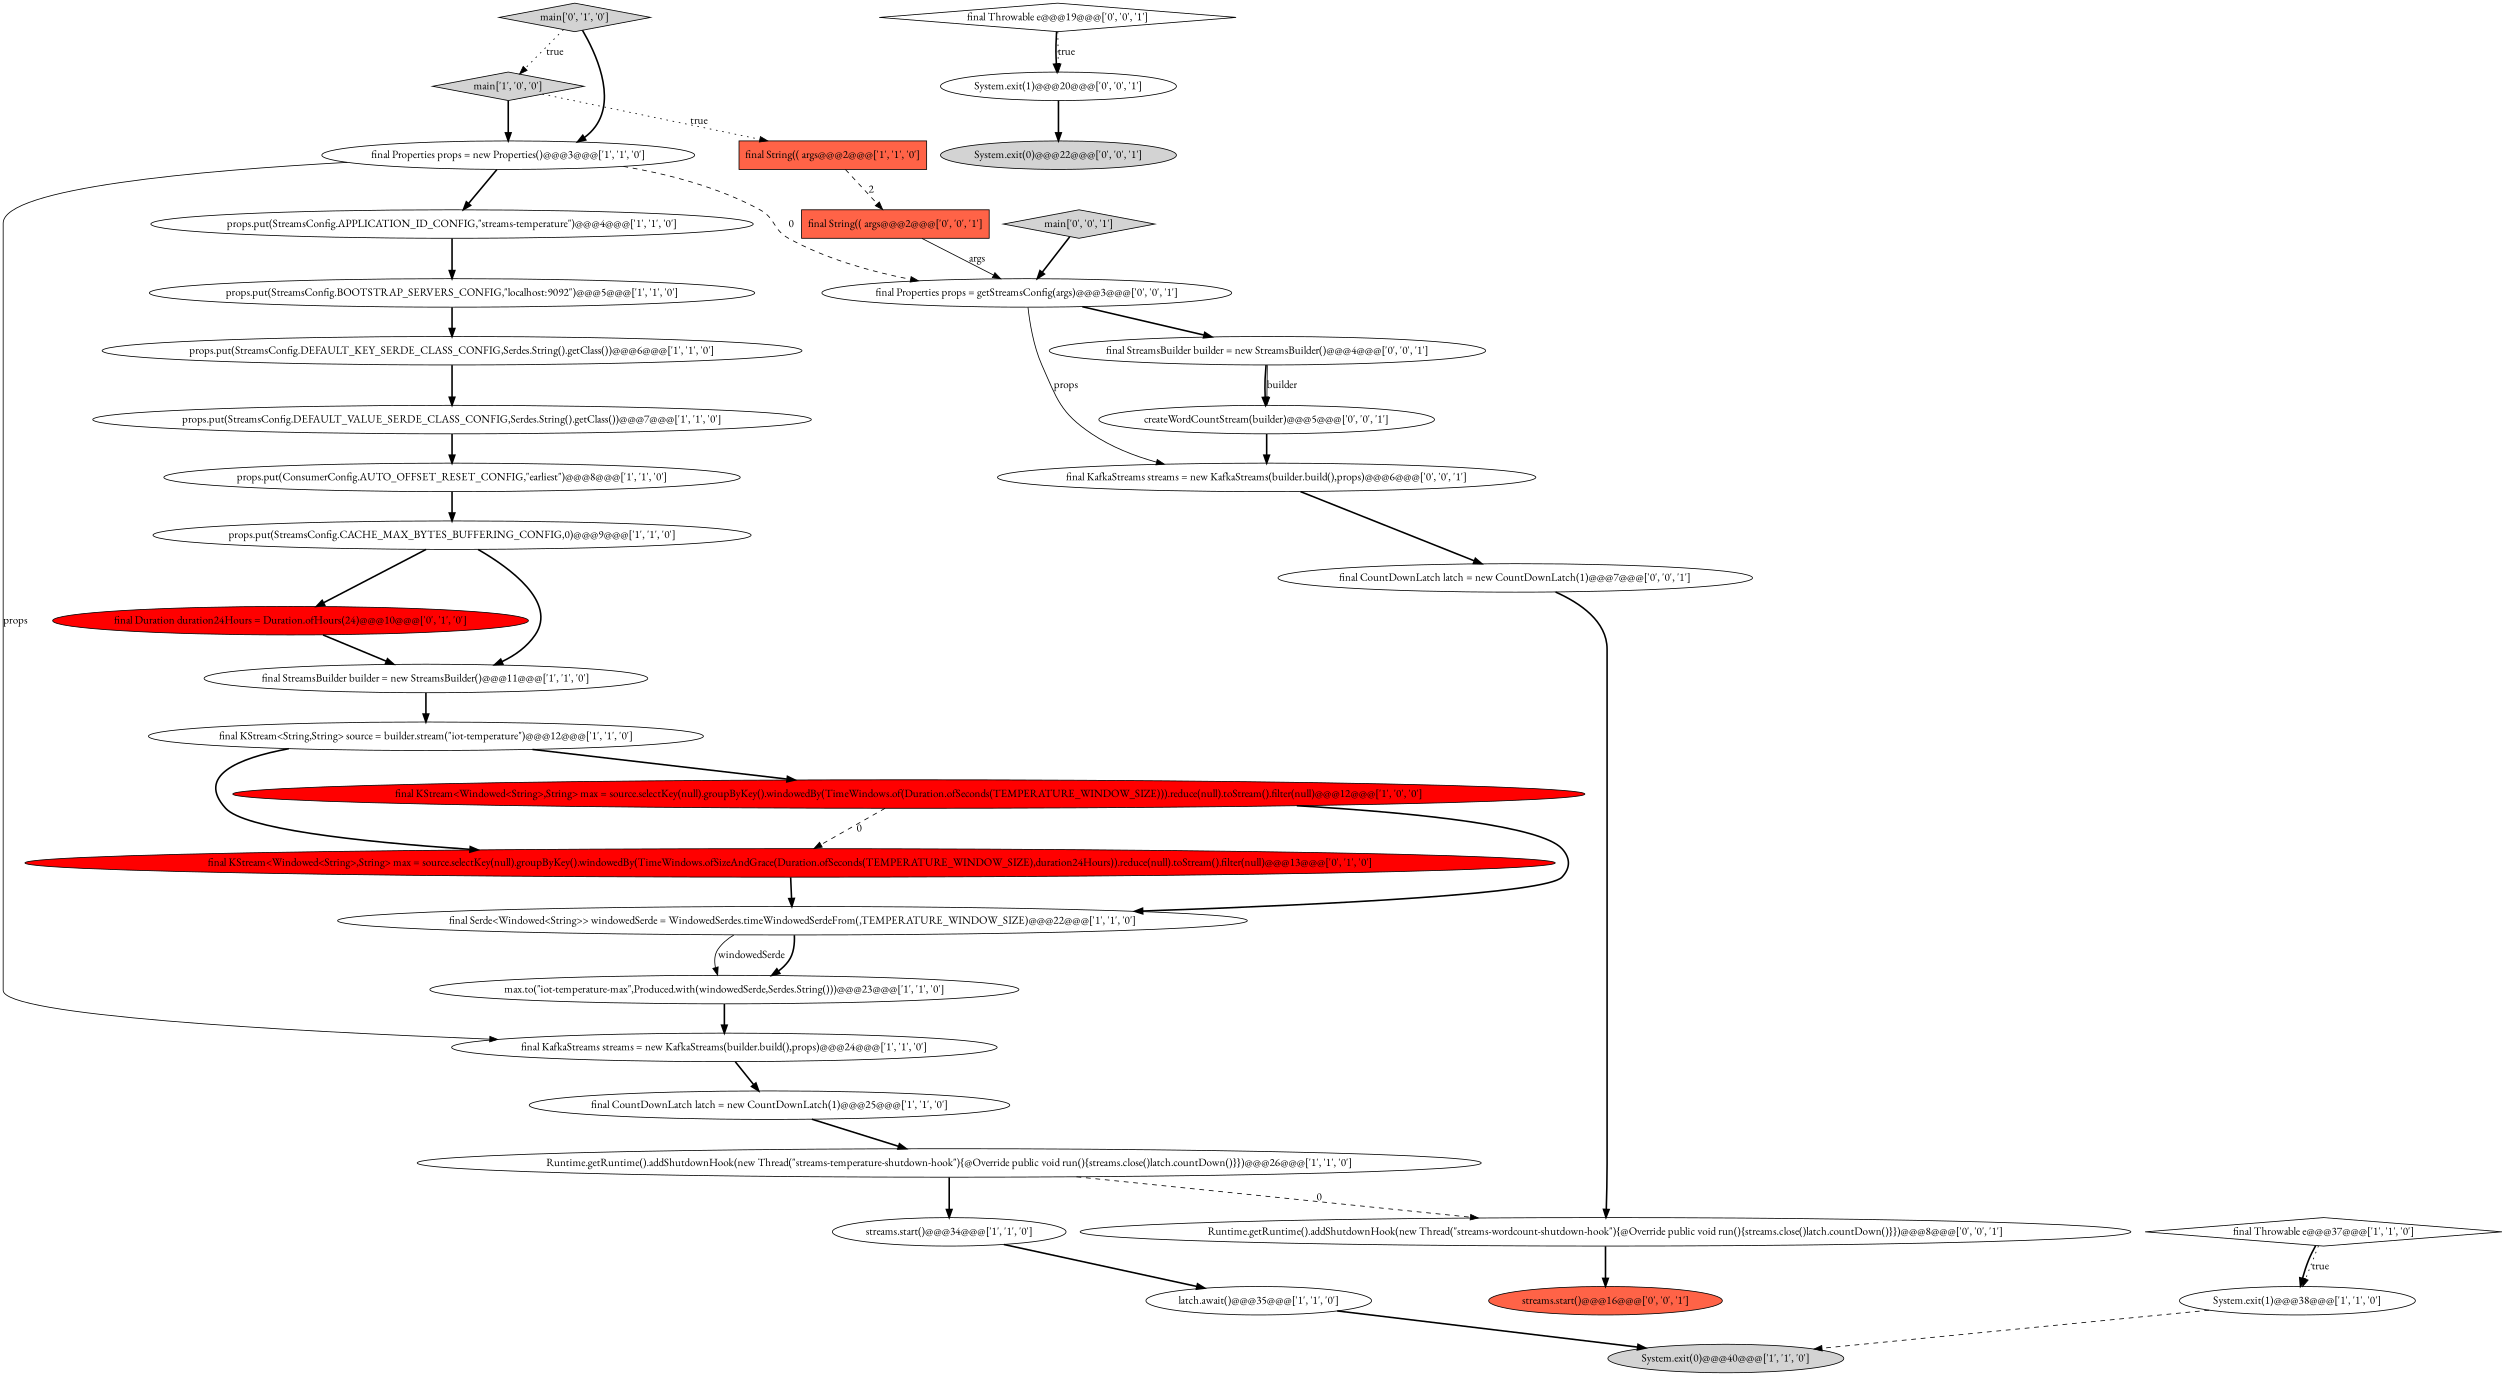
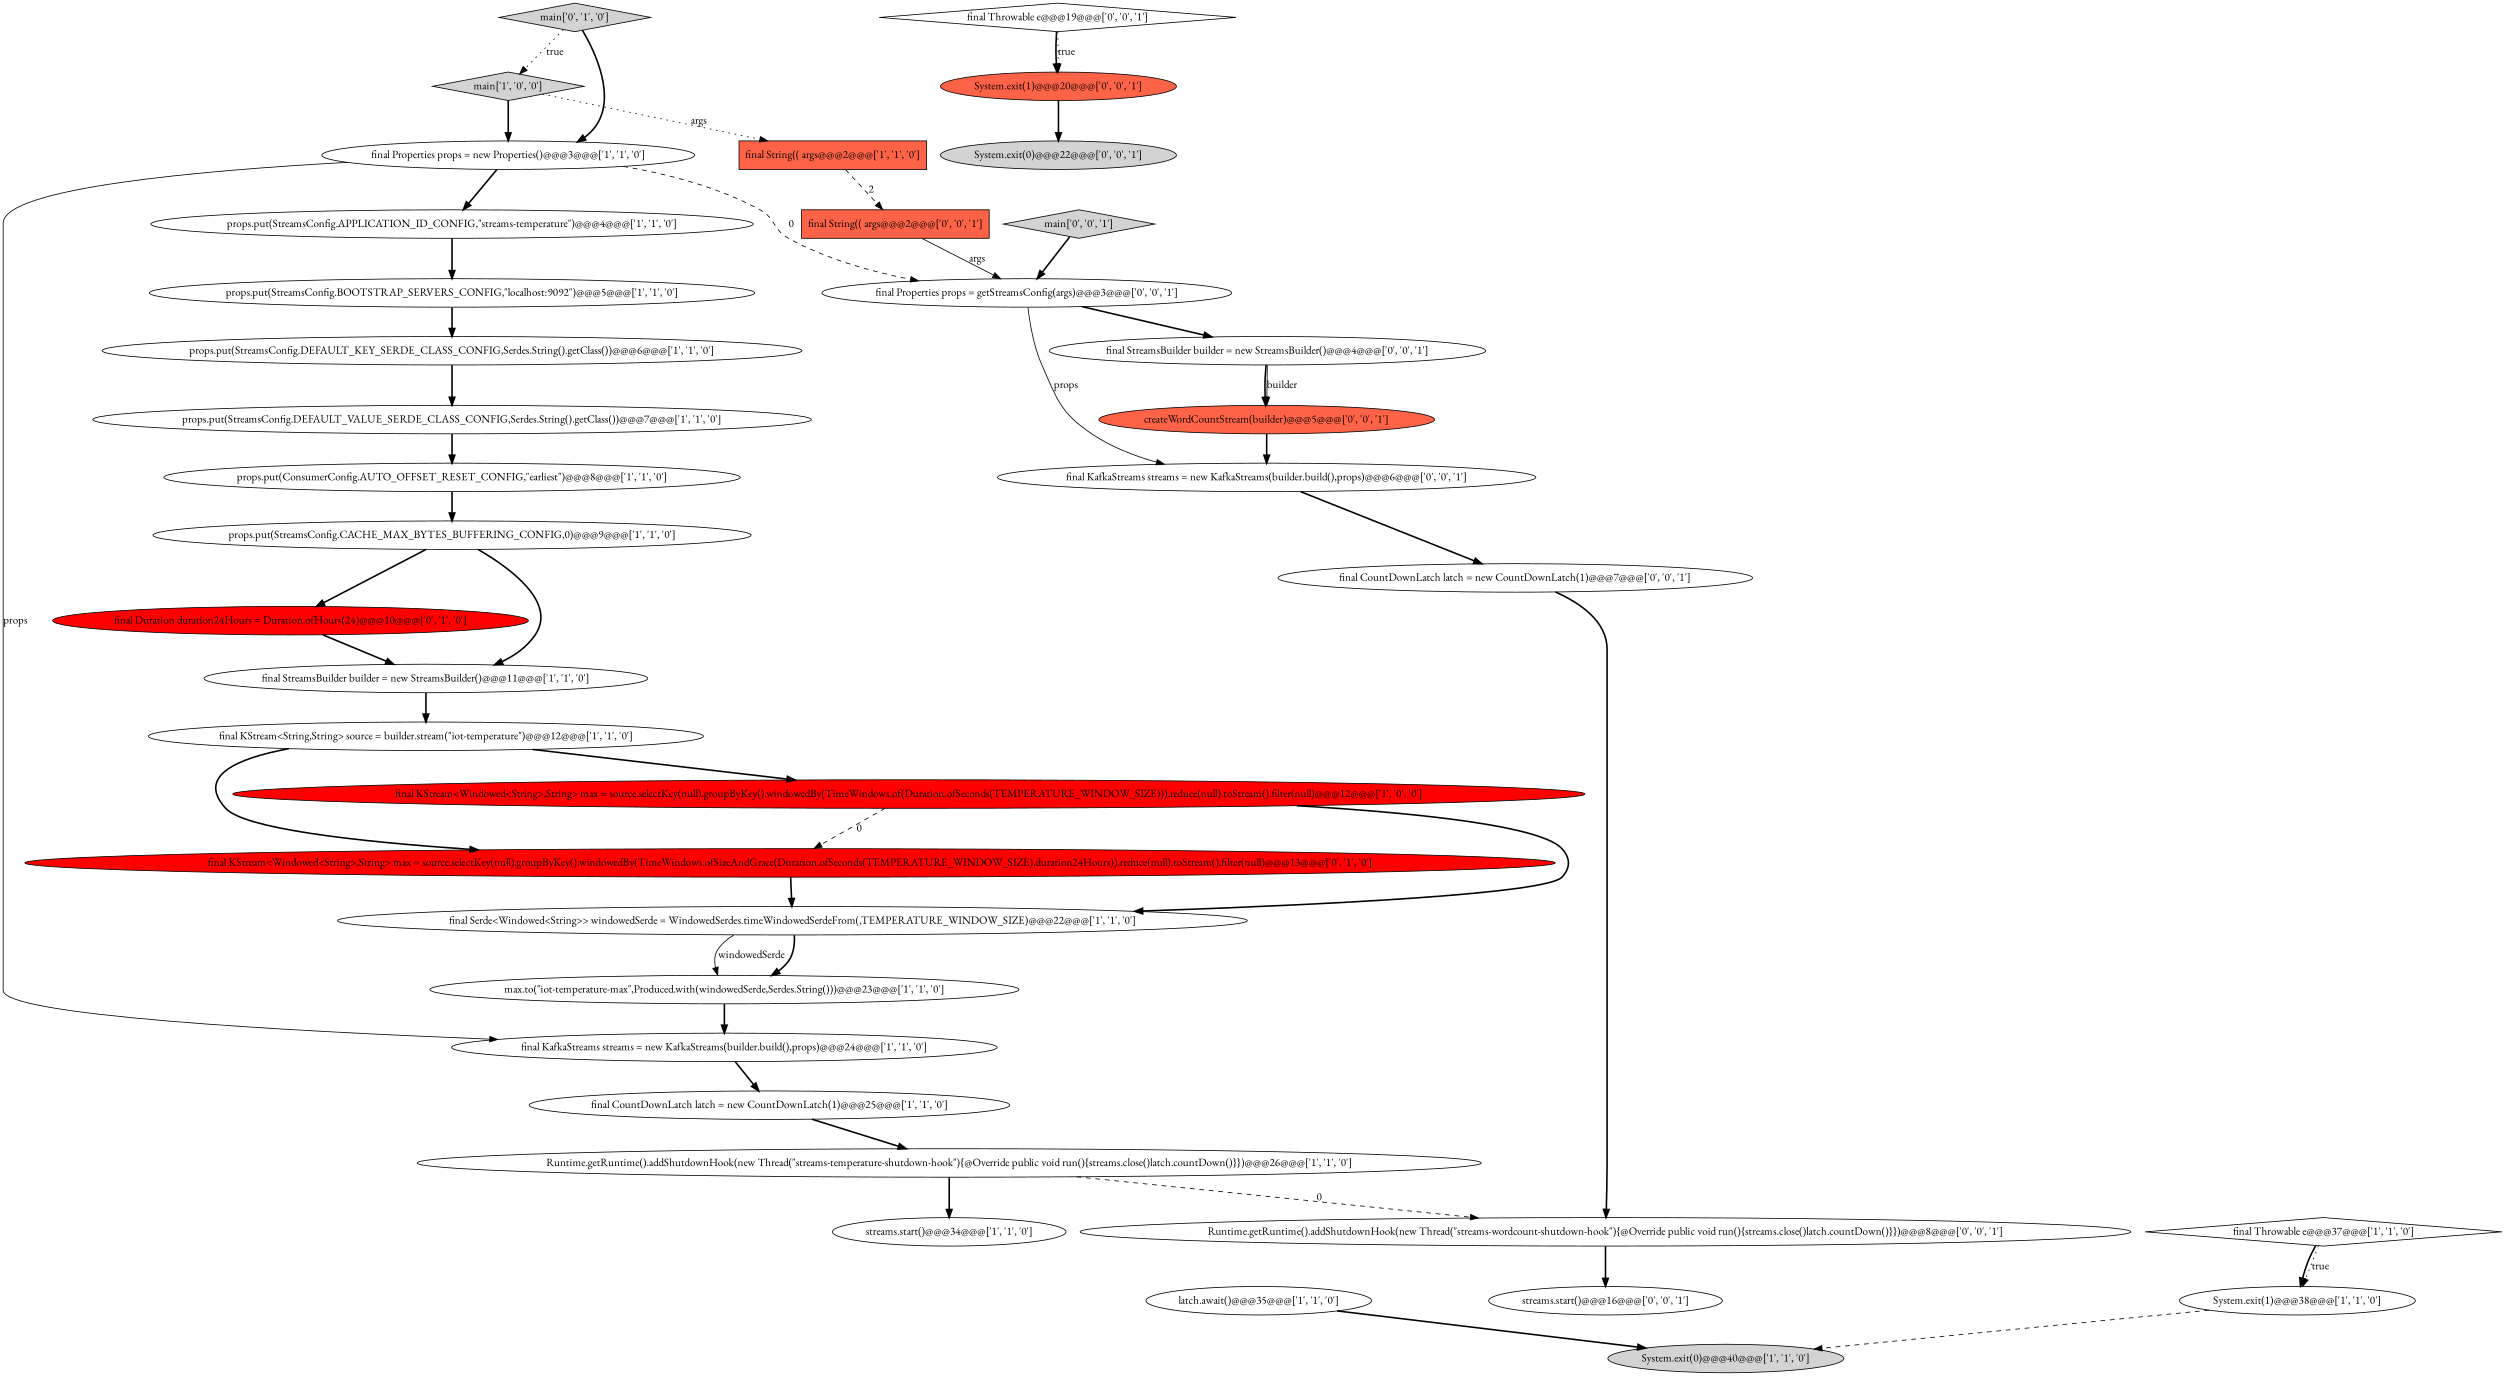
node "System.exit(1)@@@20@@@['0', '0', '1']": fillcolor white -> tomato
edge "main['1', '0', '0']" -> "final String(( args@@@2@@@['1', '1', '0']": label "true" -> "args"
node "createWordCountStream(builder)@@@5@@@['0', '0', '1']": fillcolor white -> tomato
edge "streams.start()@@@34@@@['1', '1', '0']" -> "latch.await()@@@35@@@['1', '1', '0']": removed
node "streams.start()@@@16@@@['0', '0', '1']": fillcolor tomato -> white
